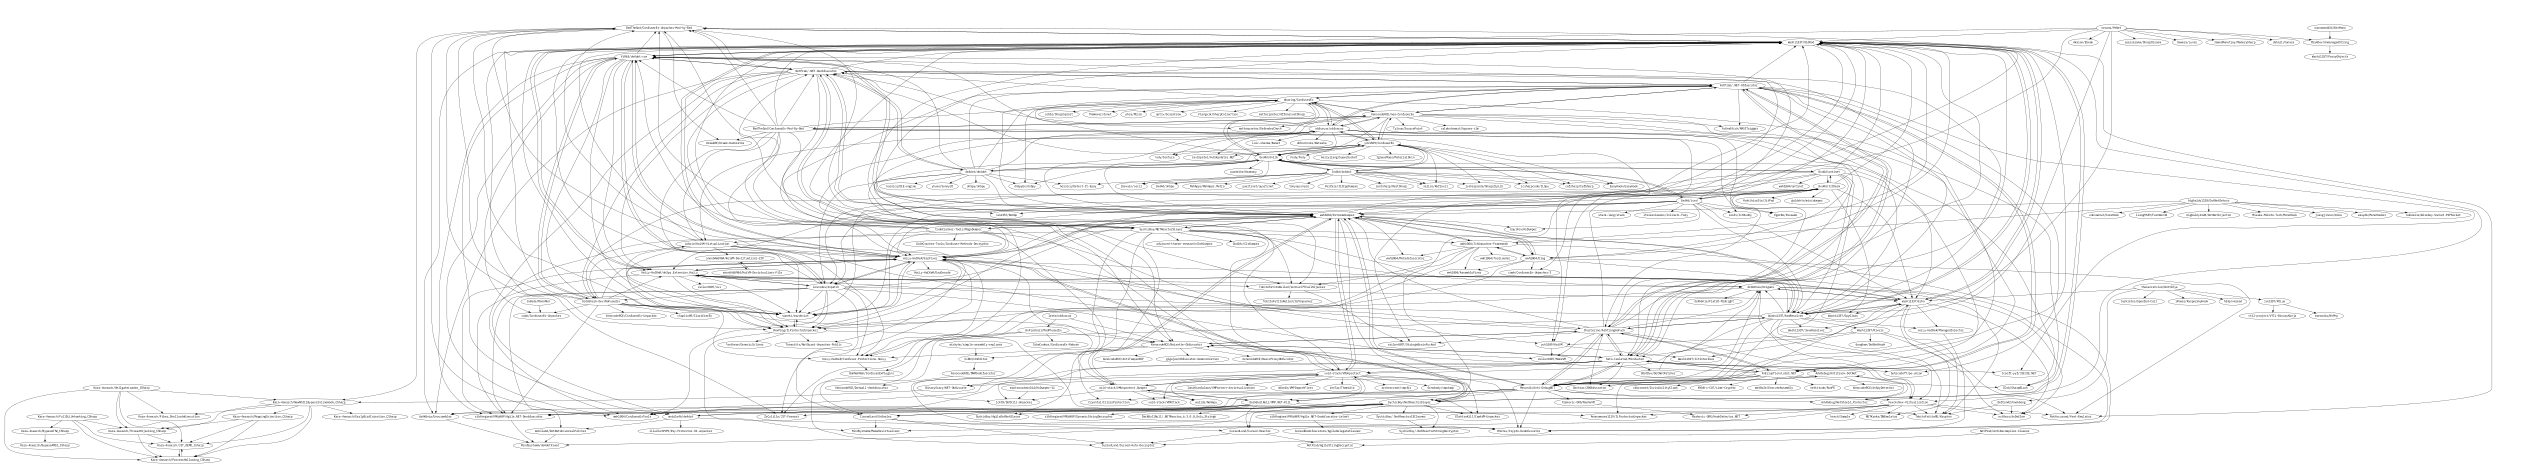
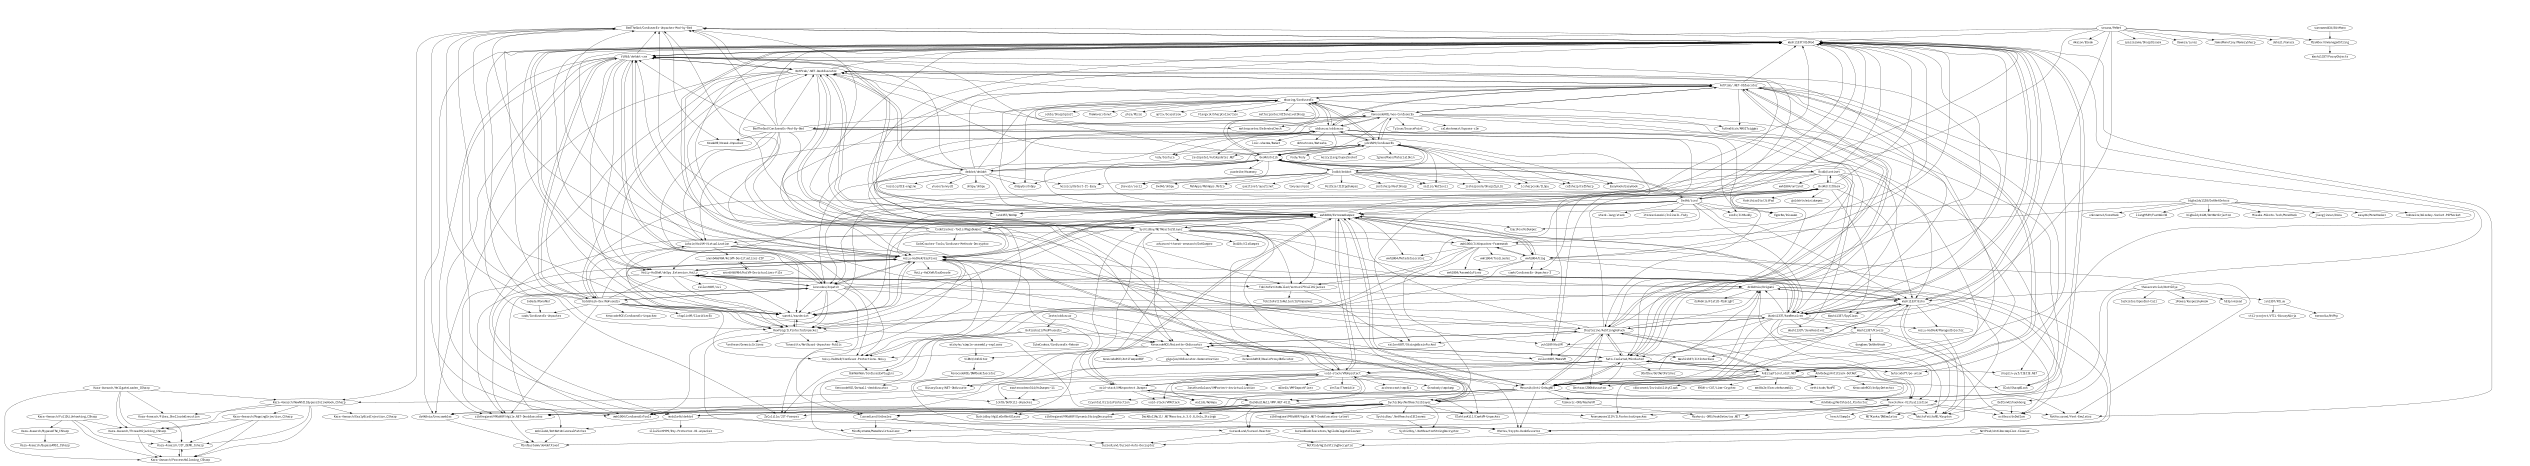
node "KrawkRE/Krawk-Darkratos": label "KrawkRE/Krawk-Darkratos" -> "KrawkRE/Krawk-Unpacker"
edge "CodeShark-Dev/NoFuserEx" -> "ioncodes/dnpatch": added
edge "CodeCracker-Tools/MegaDumper" -> "Cryental/CrisisProtection": now "CodeCracker-Tools/MegaDumper" -> "Mecanik/Anti-DebugNET"
node "dcsoft-yyf/JIEJIE.NET": label "dcsoft-yyf/JIEJIE.NET" -> "chaplin-yyf/JIEJIE.NET"
